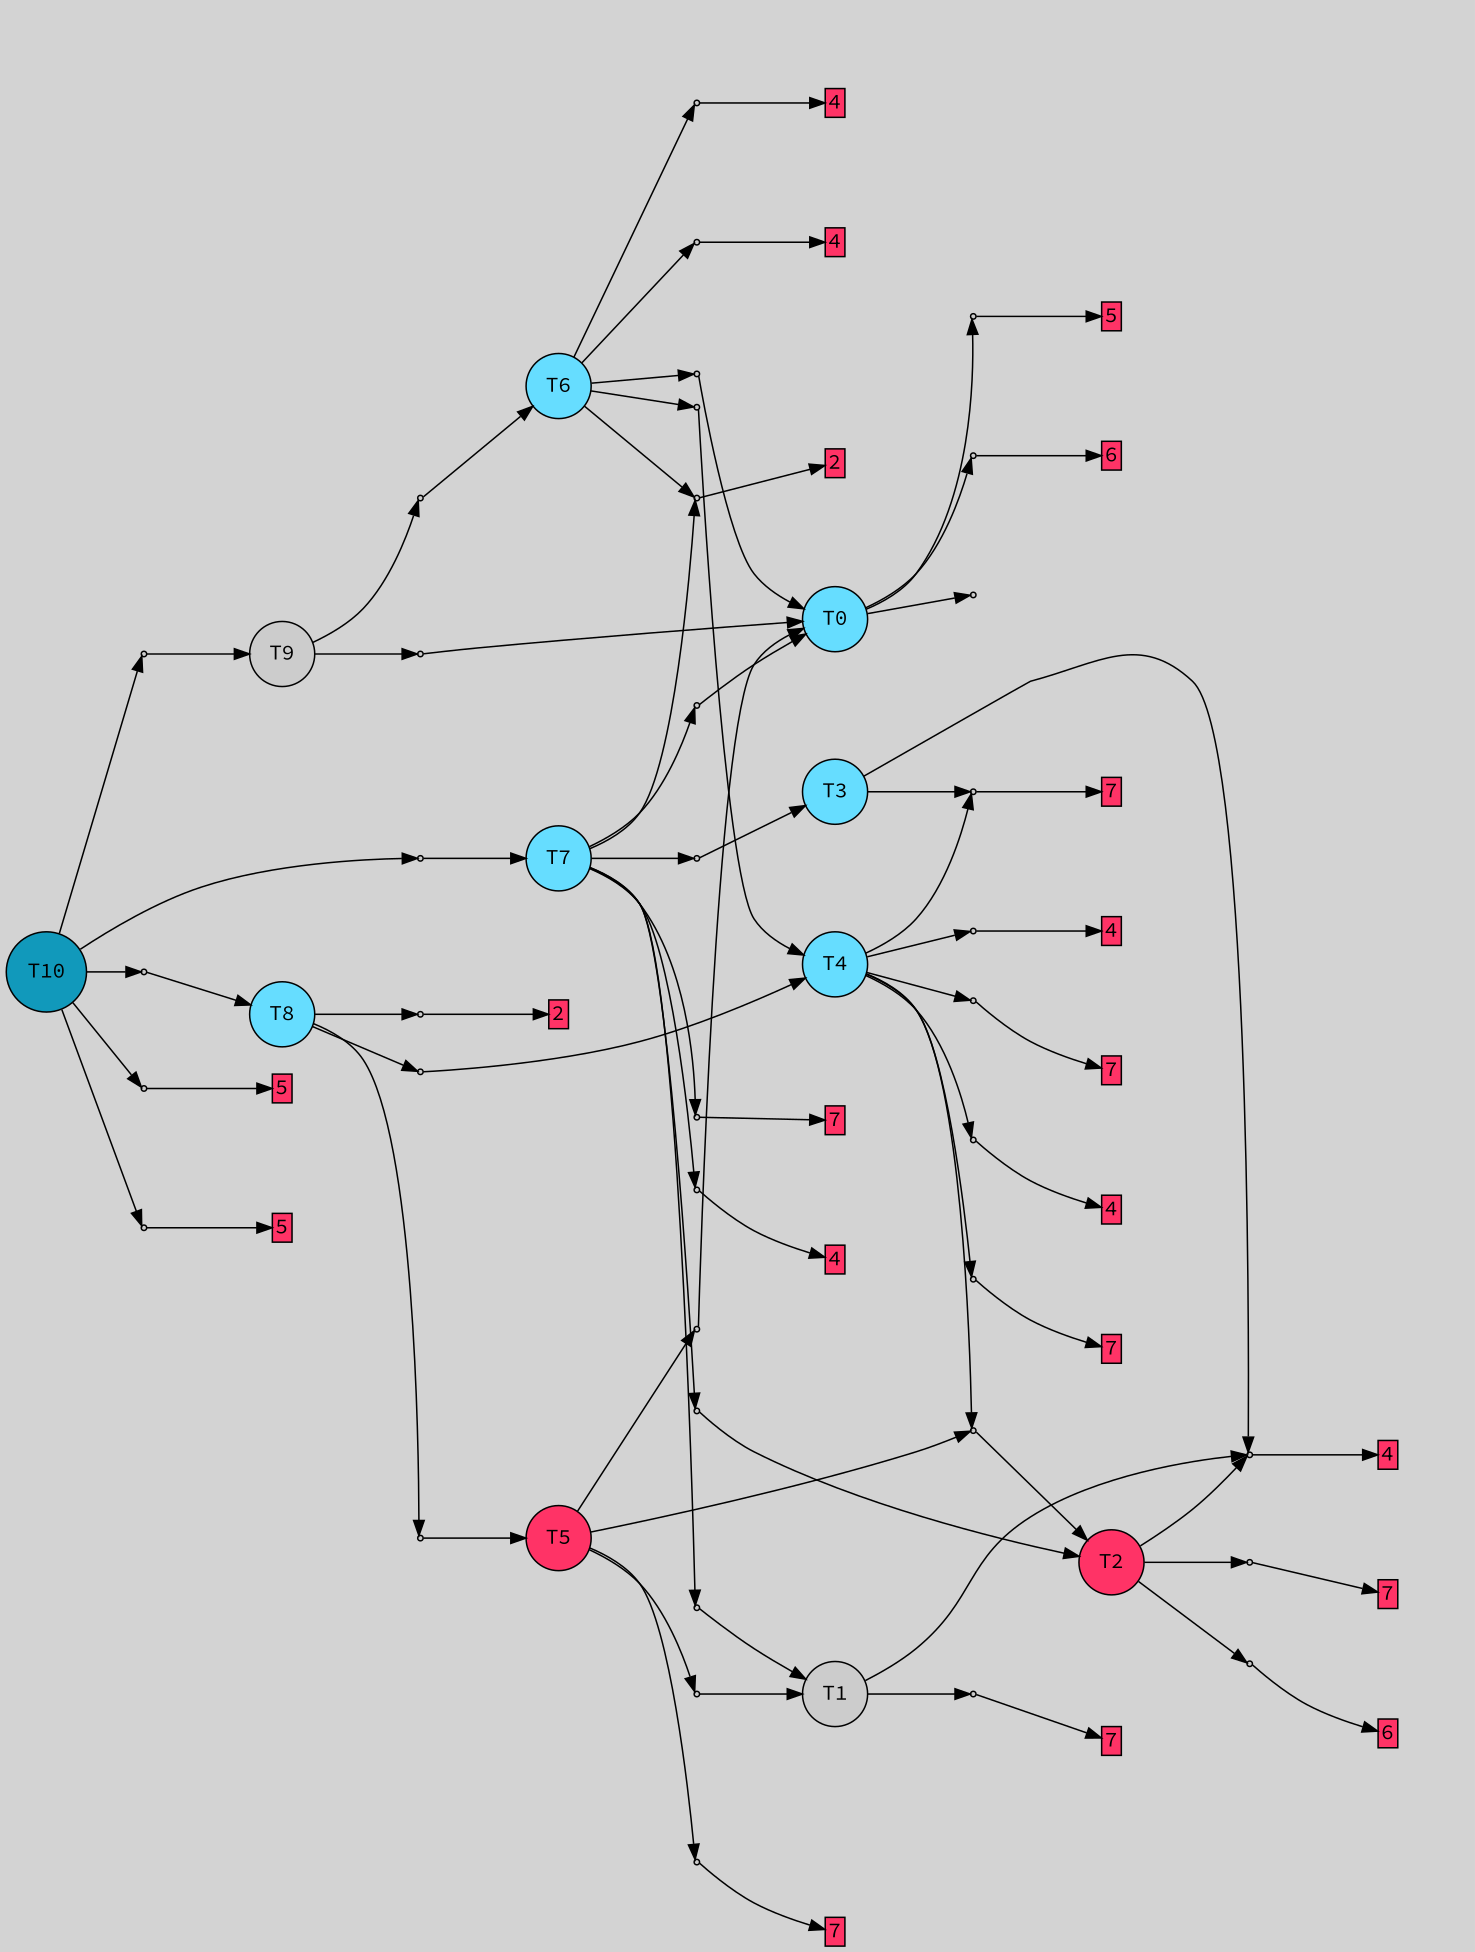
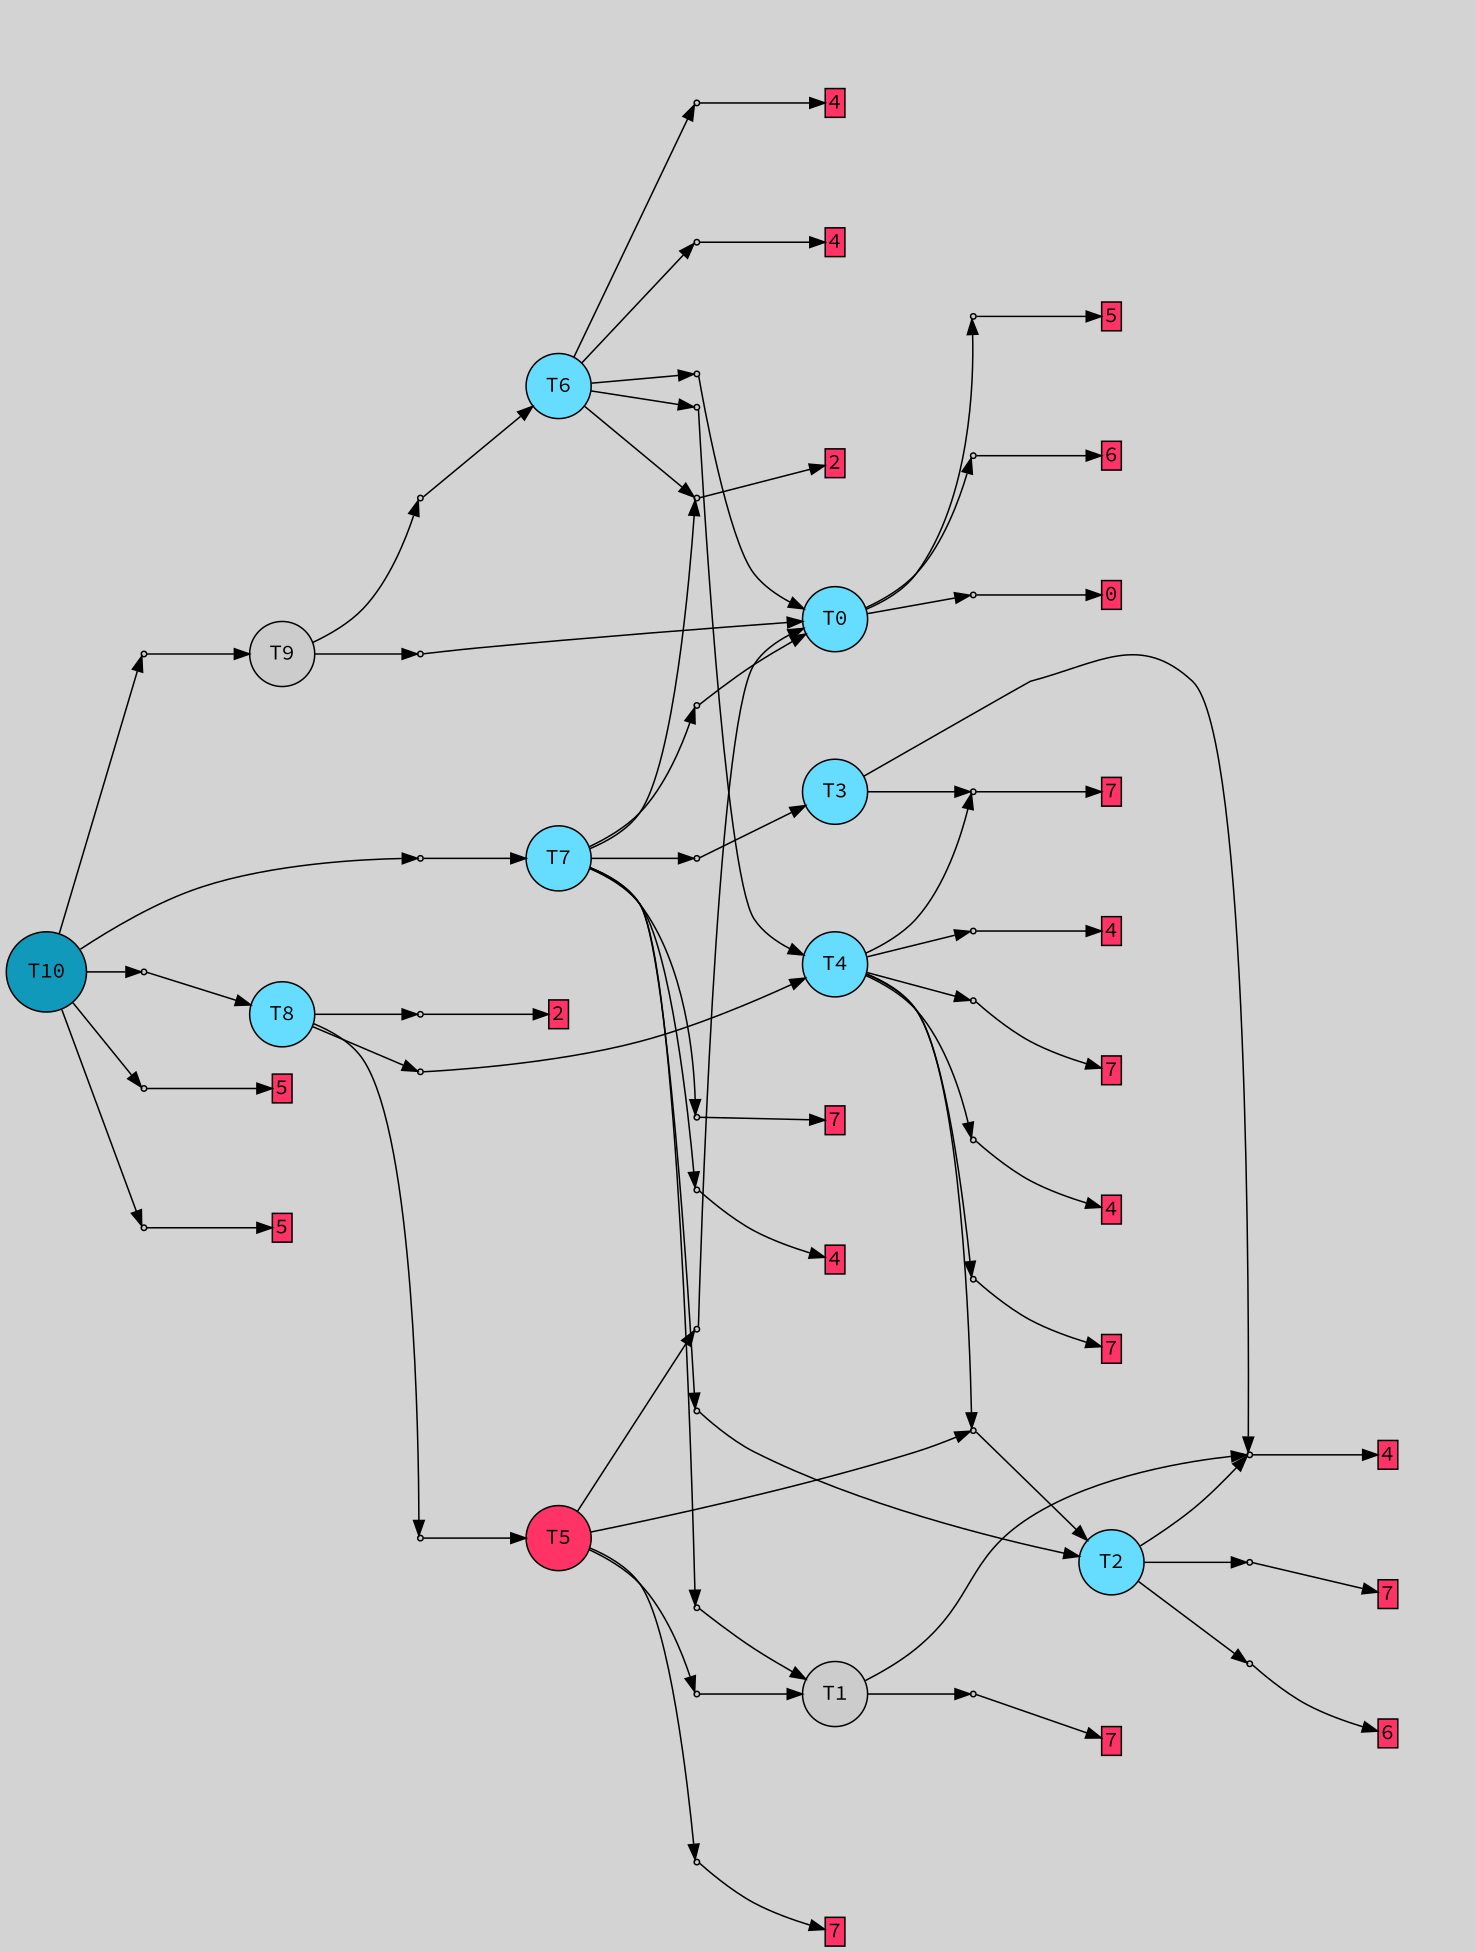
node "0": added
node "T2": fillcolor #ff3366 -> #66ddff
